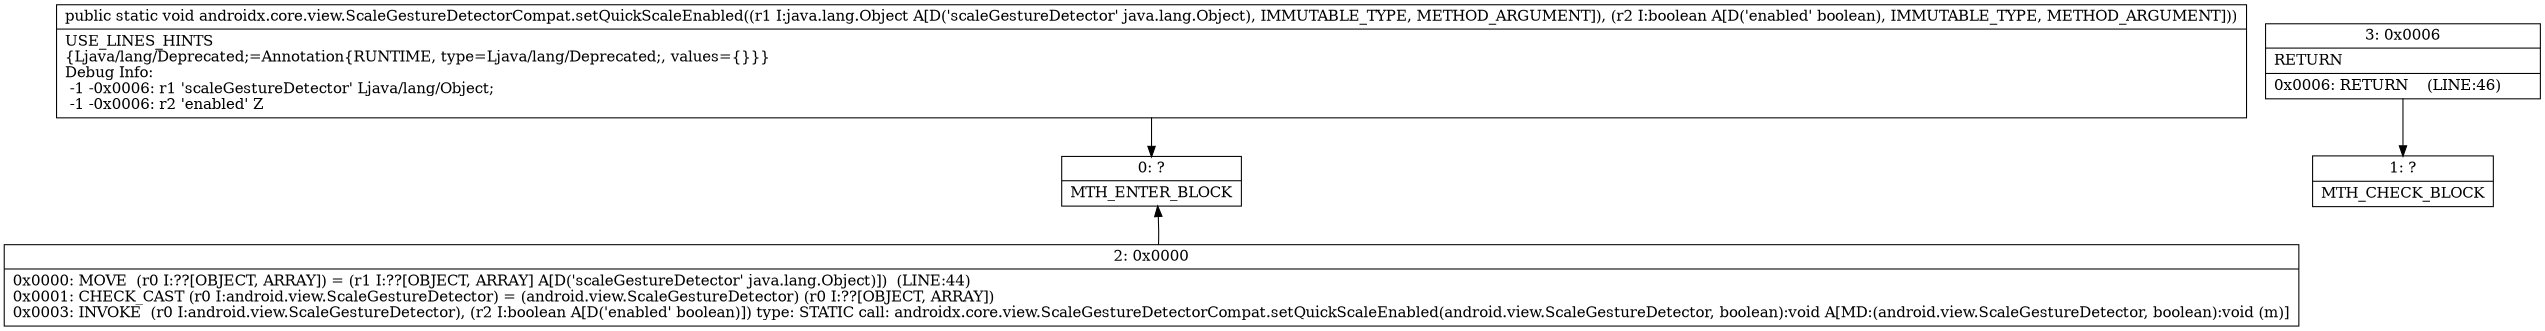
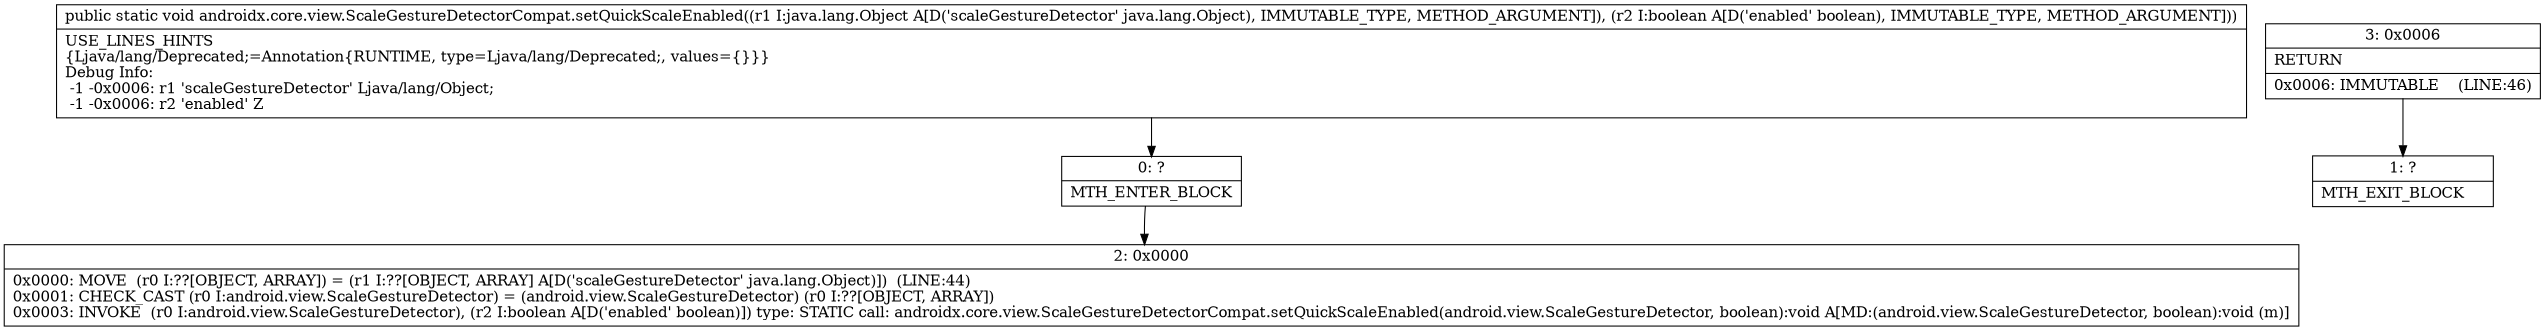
node "3: 0x0006": text "0x0006: RETURN    (LINE:46)" -> "0x0006: IMMUTABLE    (LINE:46)"
node "1: ?": text "MTH_CHECK_BLOCK" -> "MTH_EXIT_BLOCK"
edge "2: 0x0000" -> "0: ?": reversed
